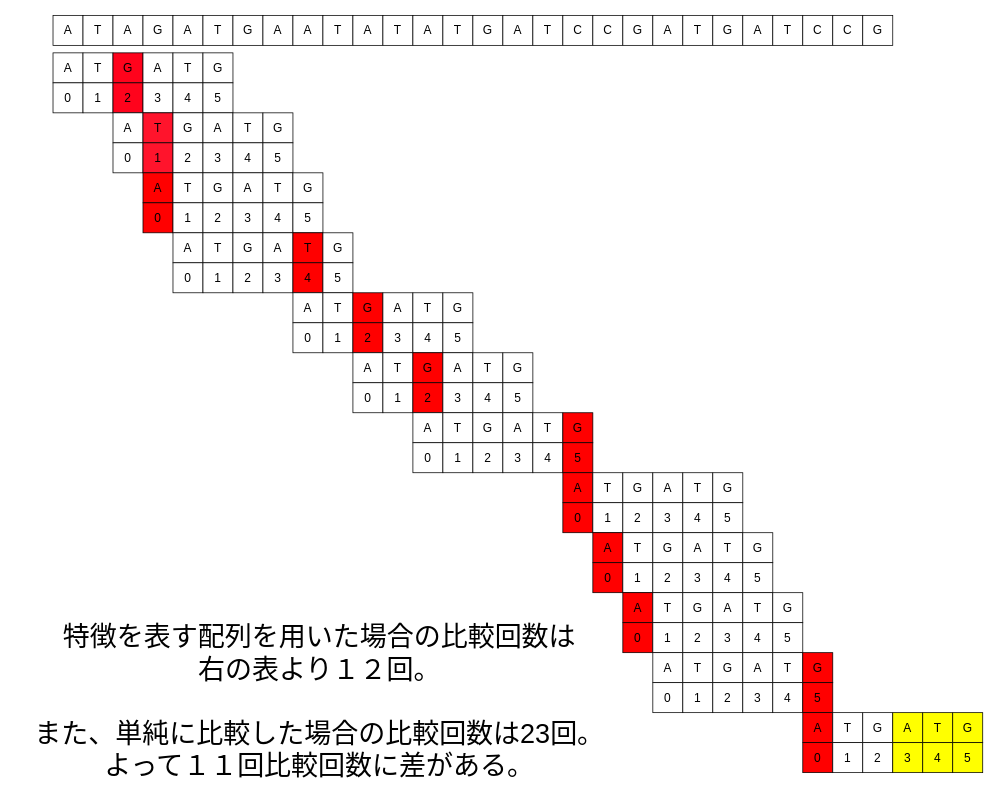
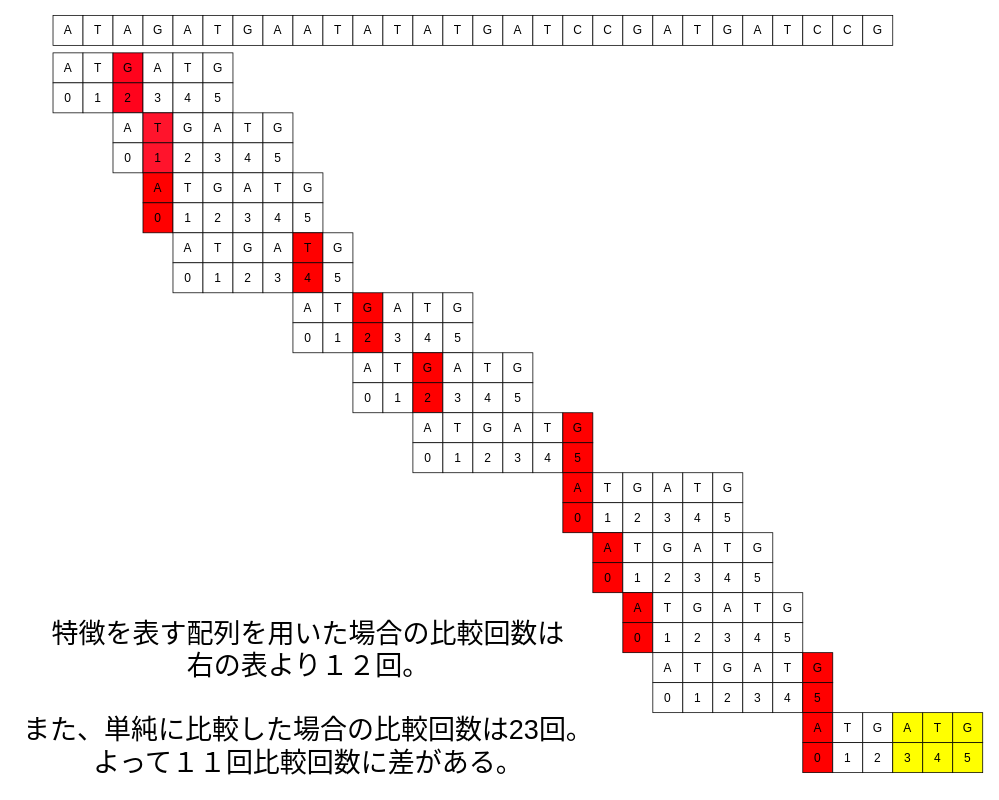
node "特徴を表す配列を用いた場合の比較回数は 右の表より１２回。 また、単純に比較した場合の比較回数は23回。 よって１１回比較回数に差がある。": moved (319, 702) -> (308, 698)
